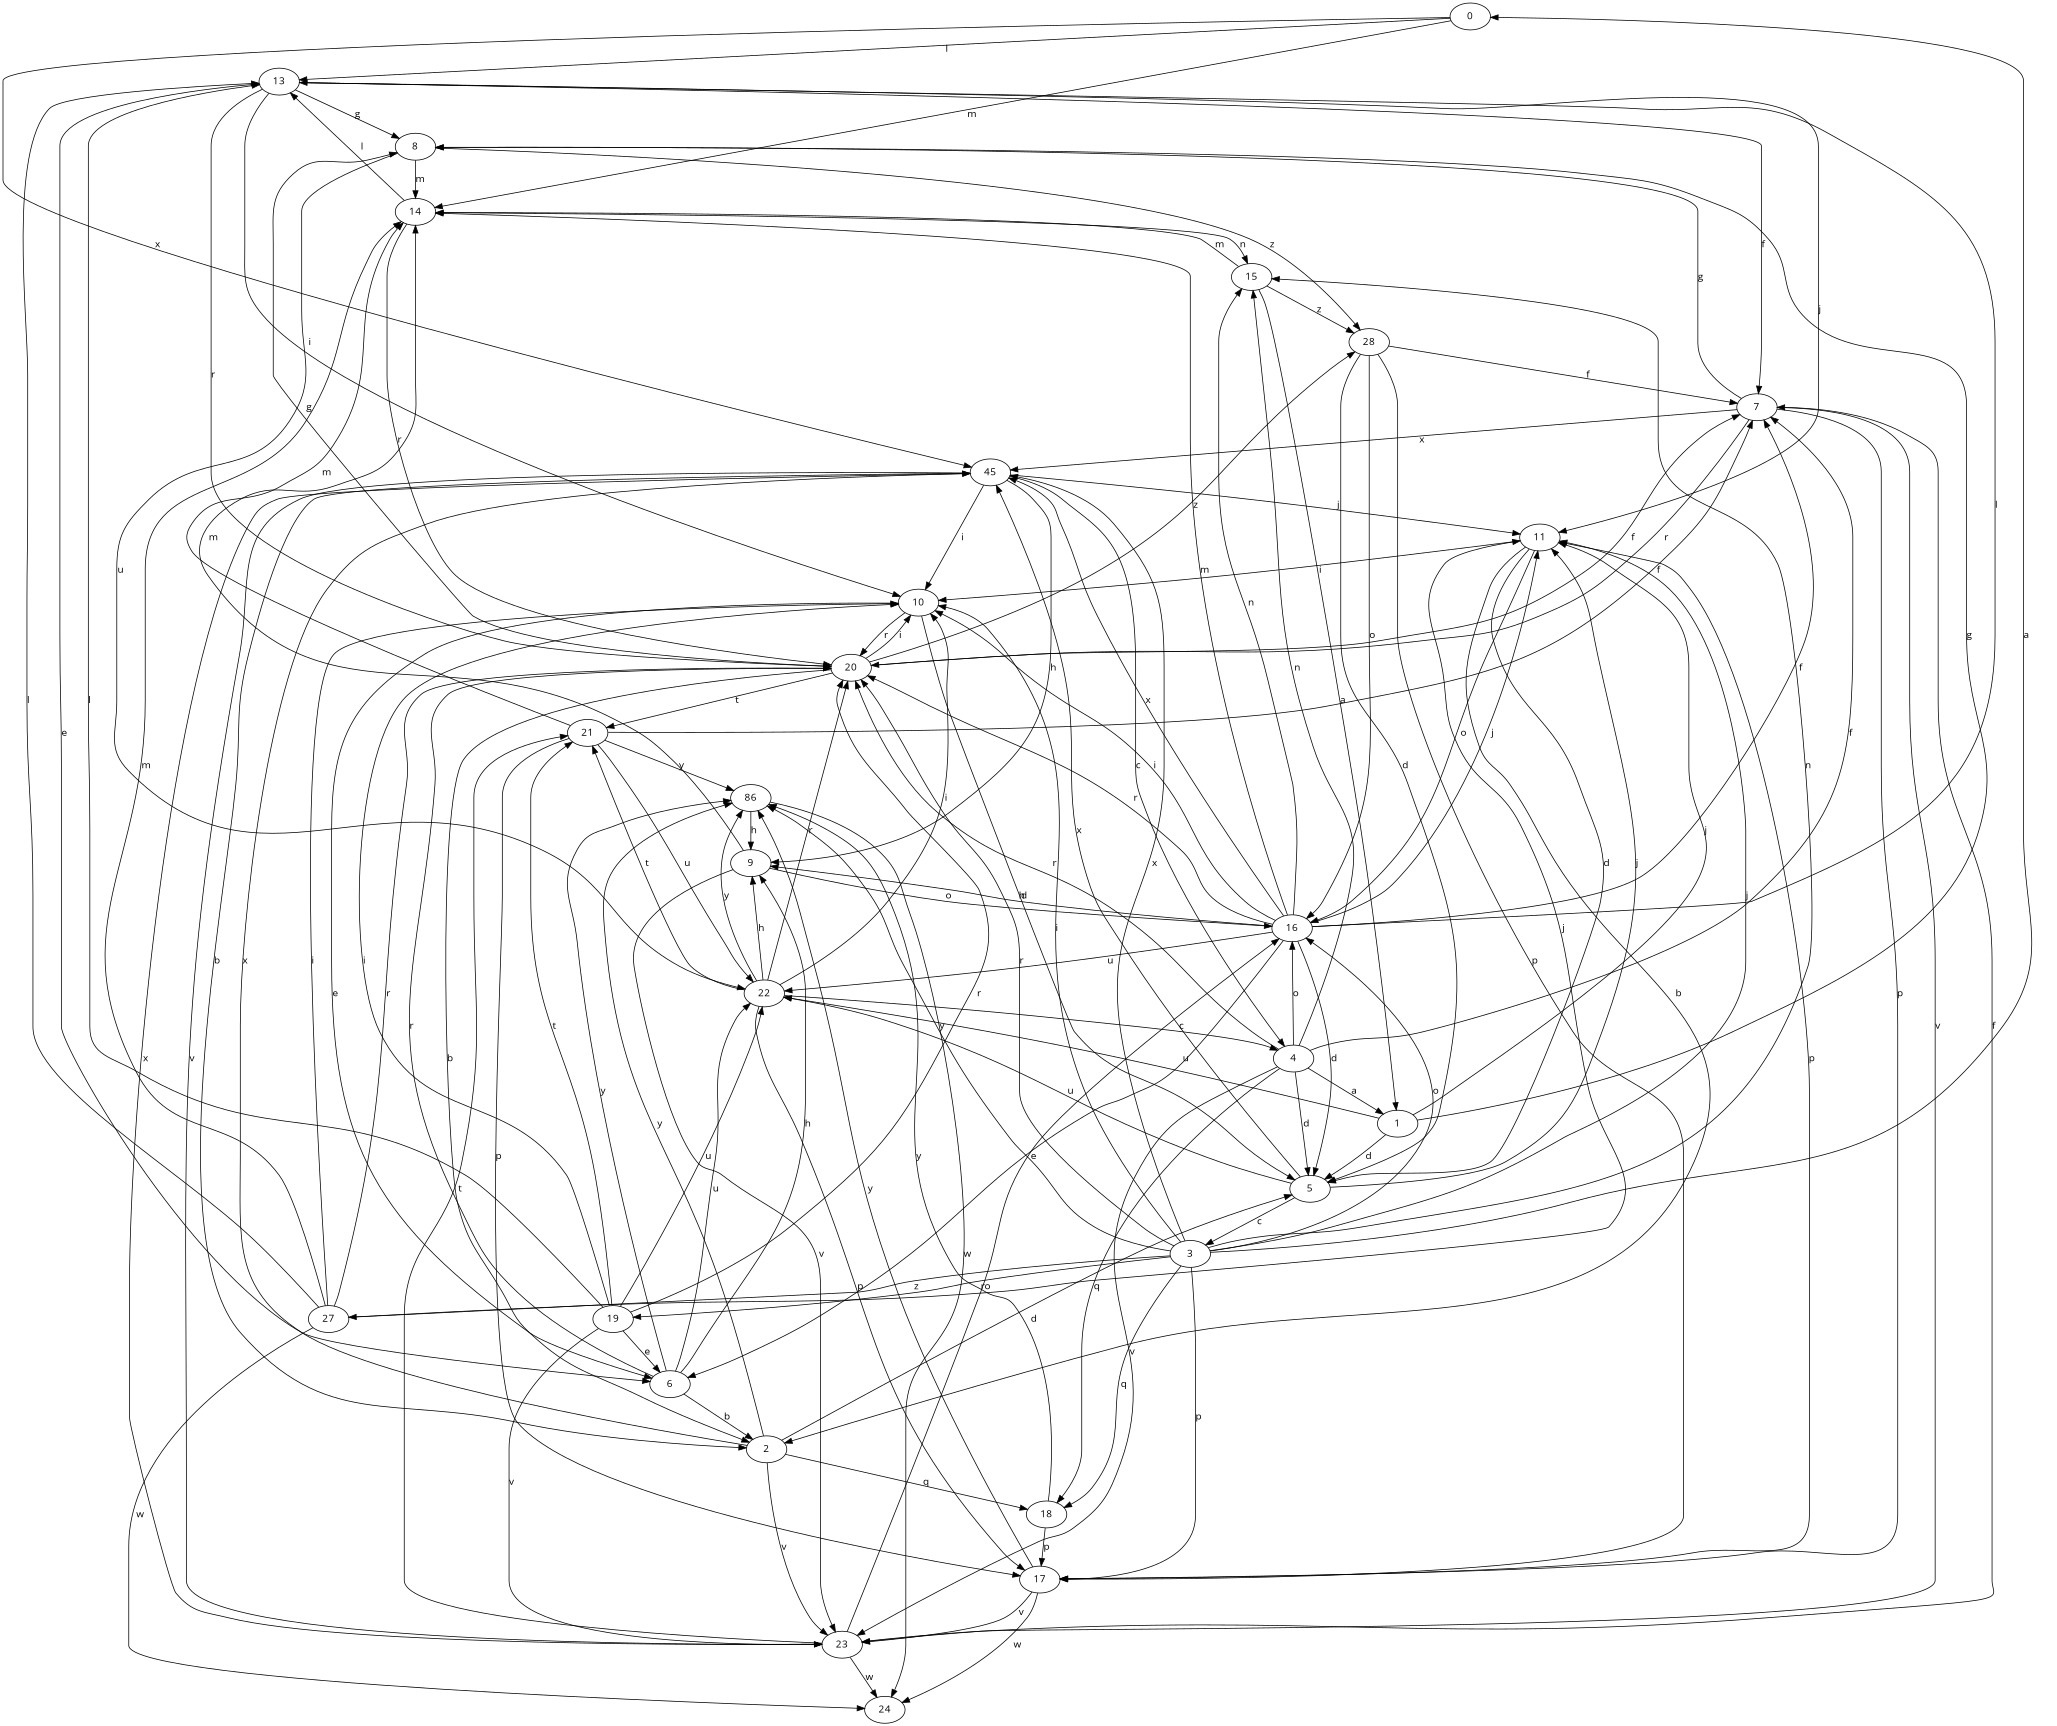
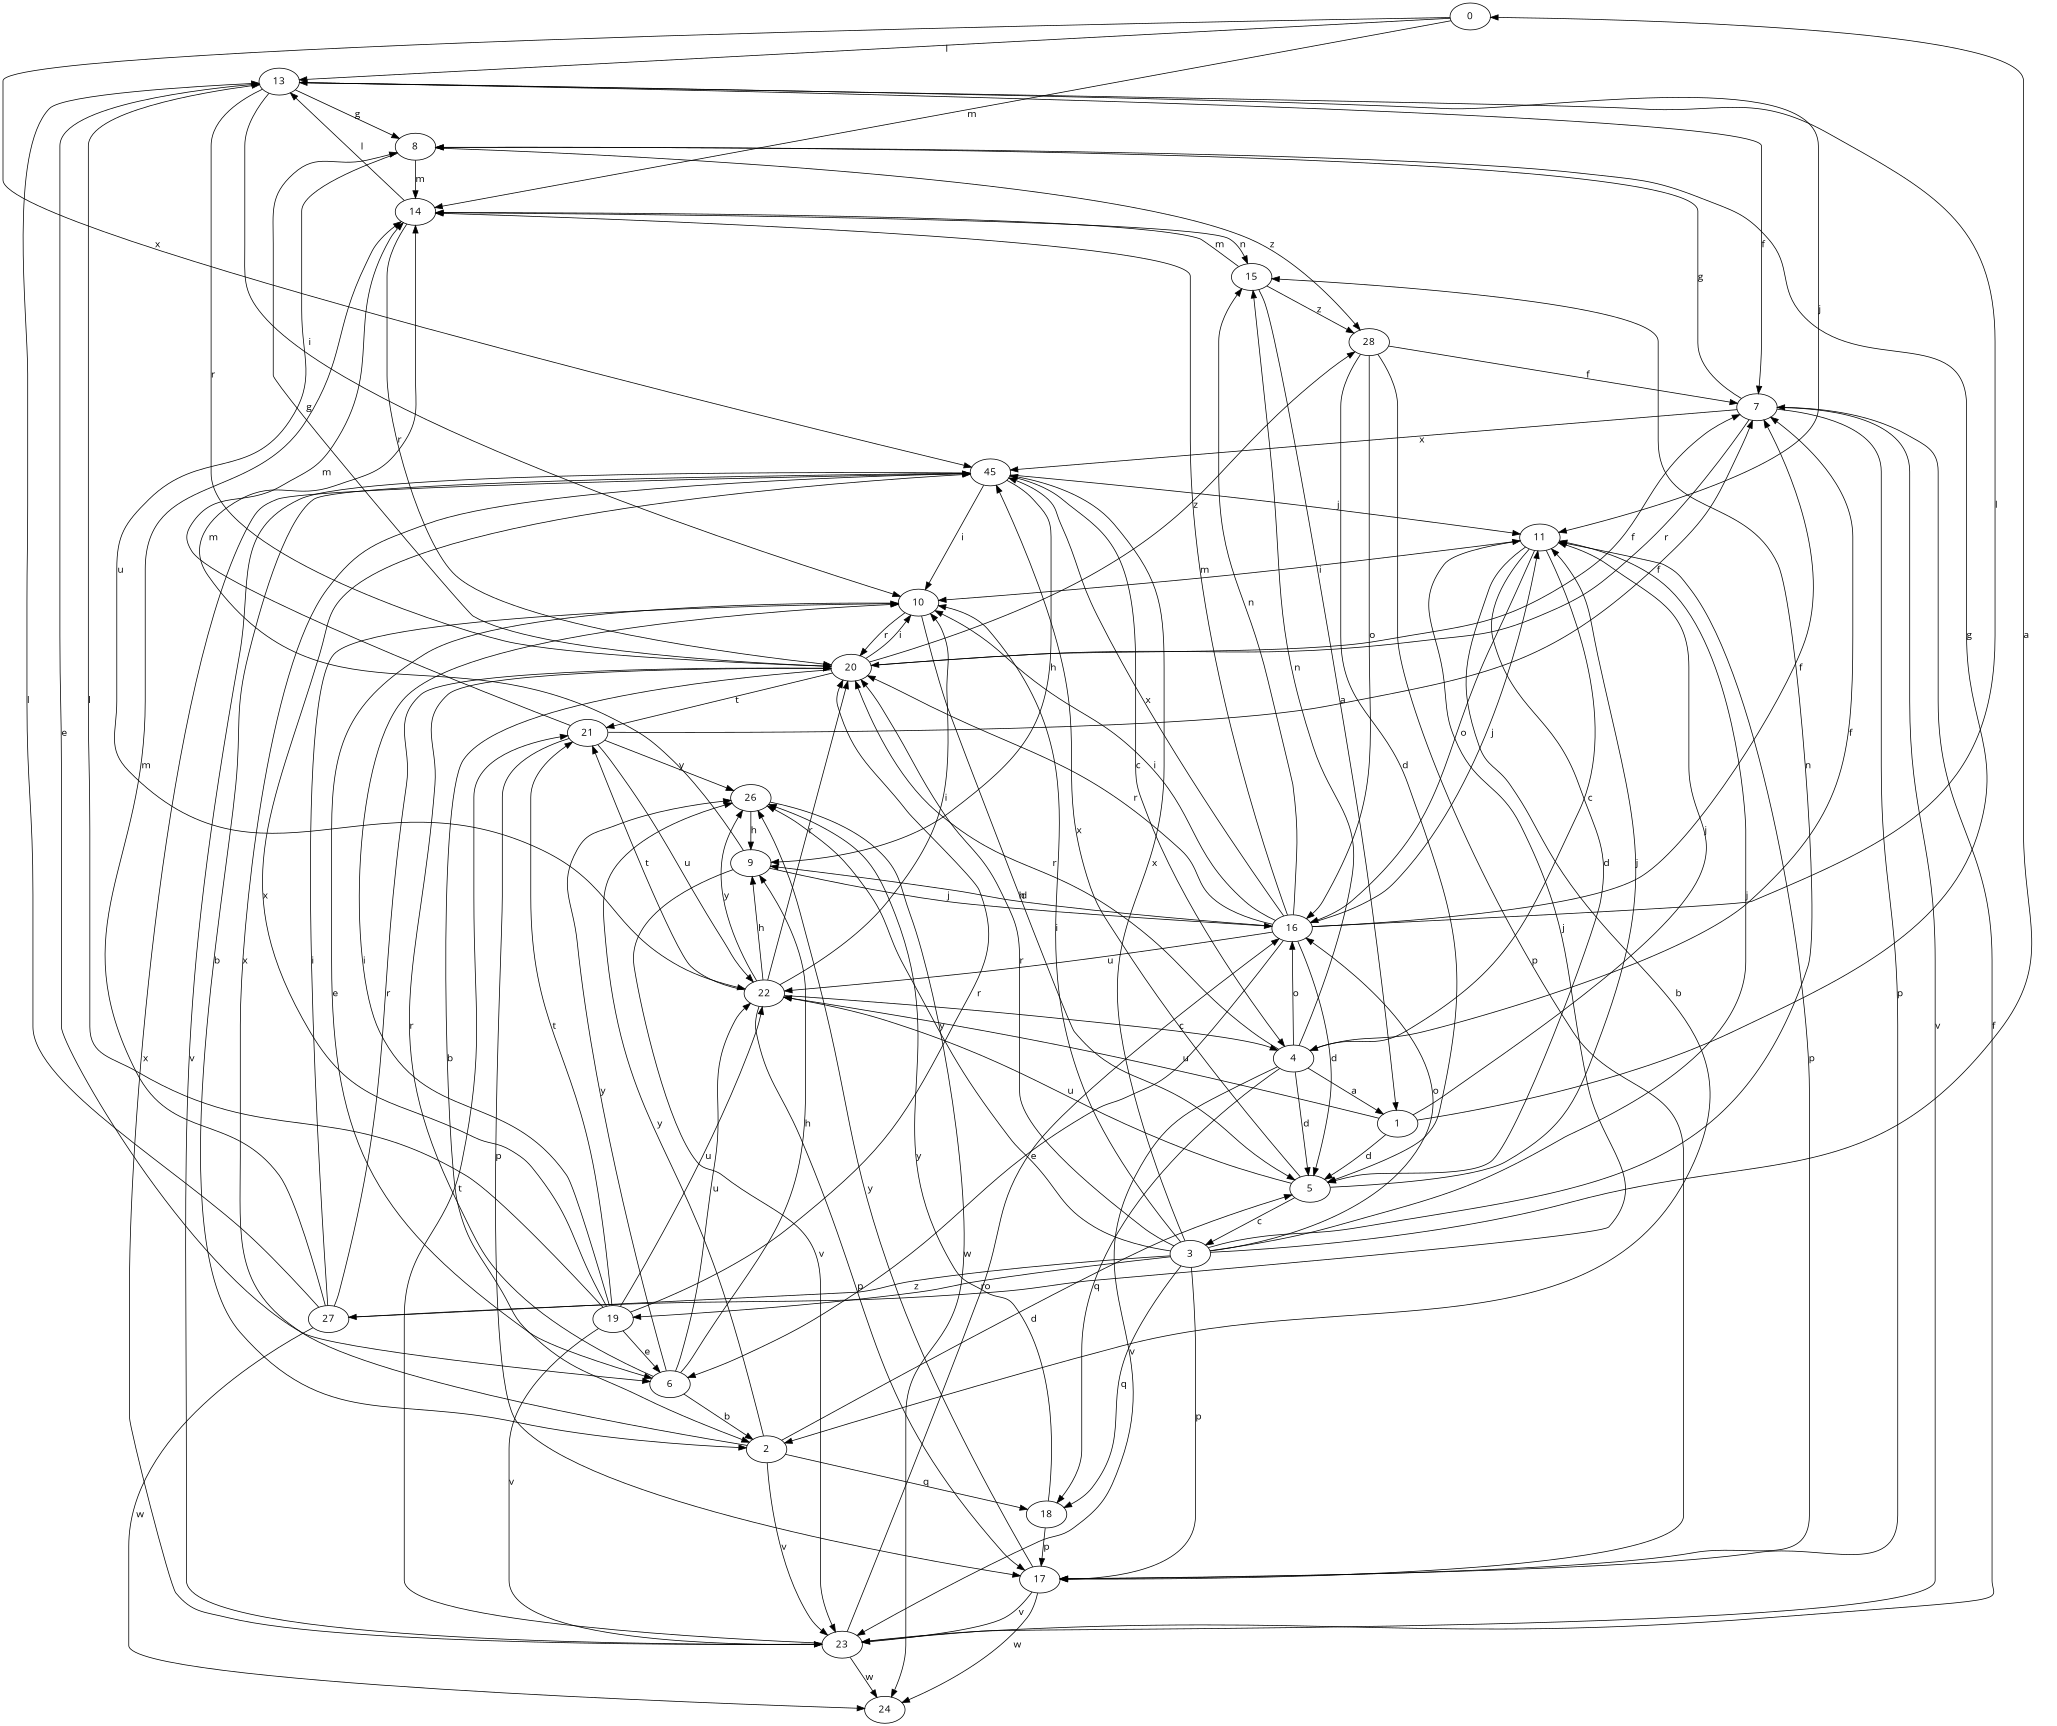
edge "19" -> "45": added, label "x"
node "86": label "86" -> "26"
edge "11" -> "4": added, label "c"
edge "9" -> "16": label "o" -> "j"
